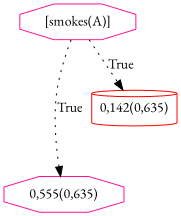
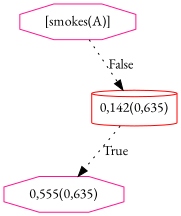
edge "[smokes(A)]" -> "0,142(0,635)": label "True" -> "False"
edge "[smokes(A)]" -> "0,555(0,635)": now "0,142(0,635)" -> "0,555(0,635)"
